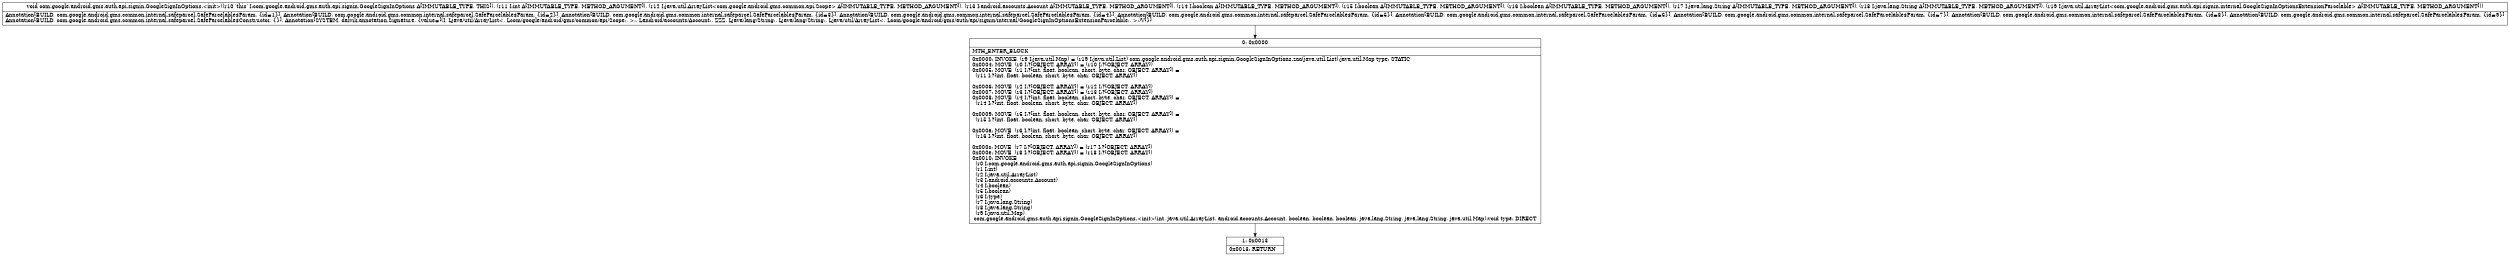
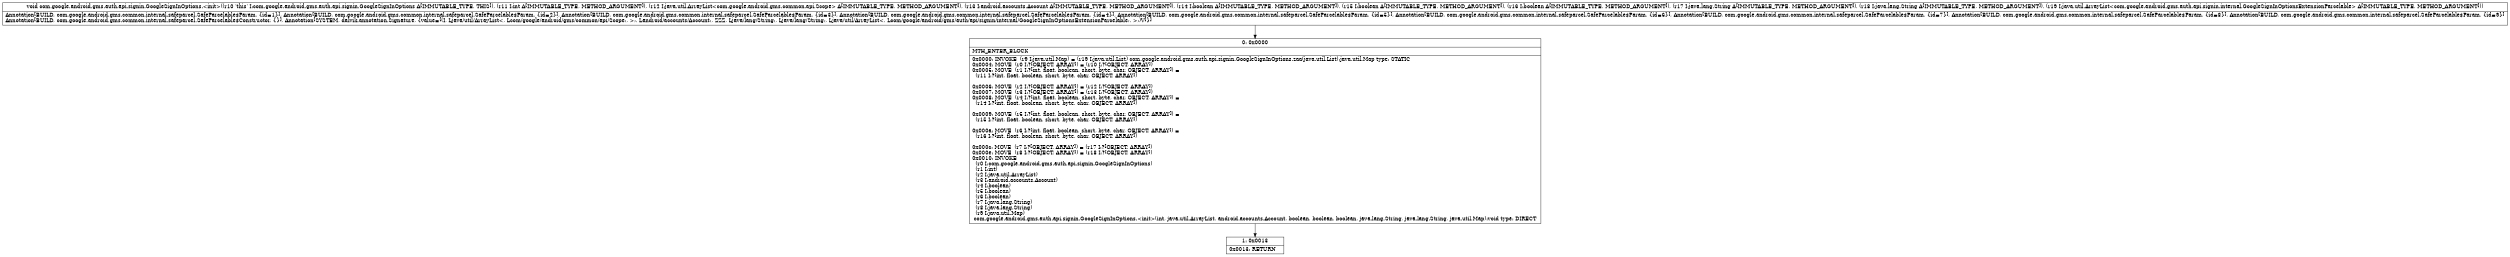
node "0: 0x0000": text "(r6 I:type)" -> "(r6 I:boolean)"
